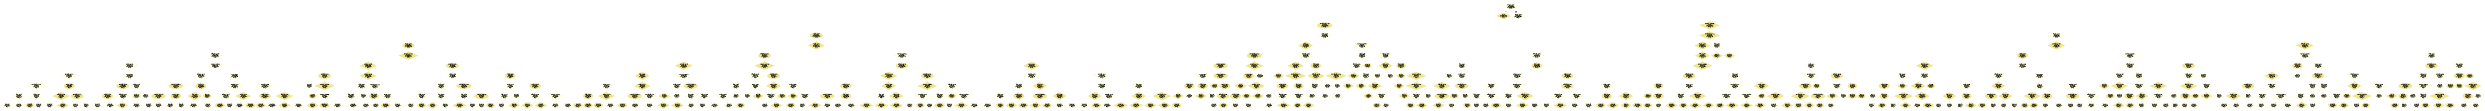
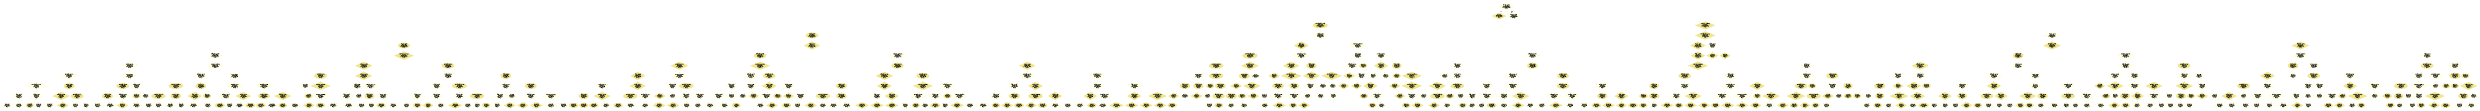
node "gini = 0.298 samples = 44 value = [36, 8] class = 0": shape diamond -> ellipse
node "signature = 0.473 samples = 60 value = [37, 23] class = 0": label "signature = 0.473 samples = 60 value = [37, 23] class = 0" -> "gini = 0.473 samples = 60 value = [37, 23] class = 0"
